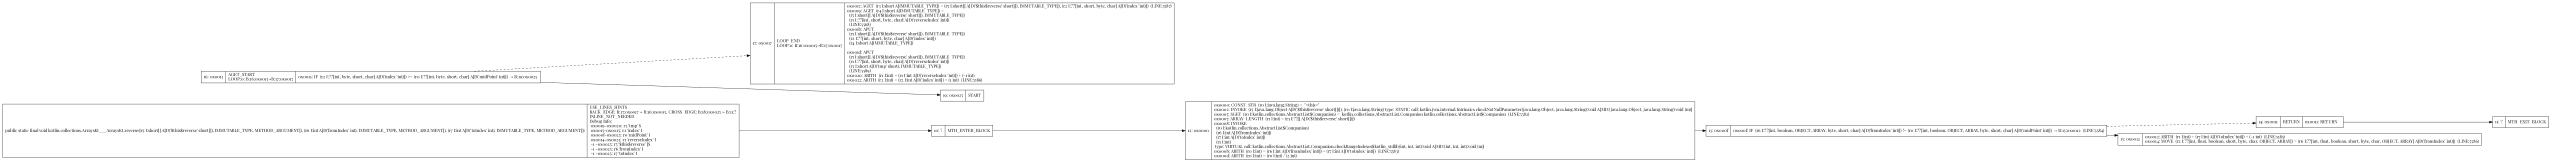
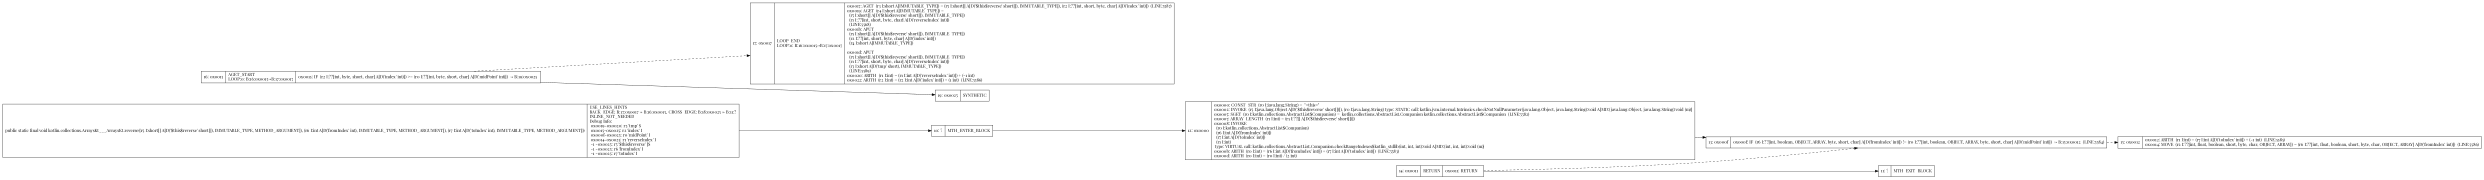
node "19: 0x0025": text "START" -> "SYNTHETIC"
edge "13: 0x000f" -> "14: 0x0011": reversed
edge "13: 0x000f" -> "15: 0x0012": style solid -> dashed
